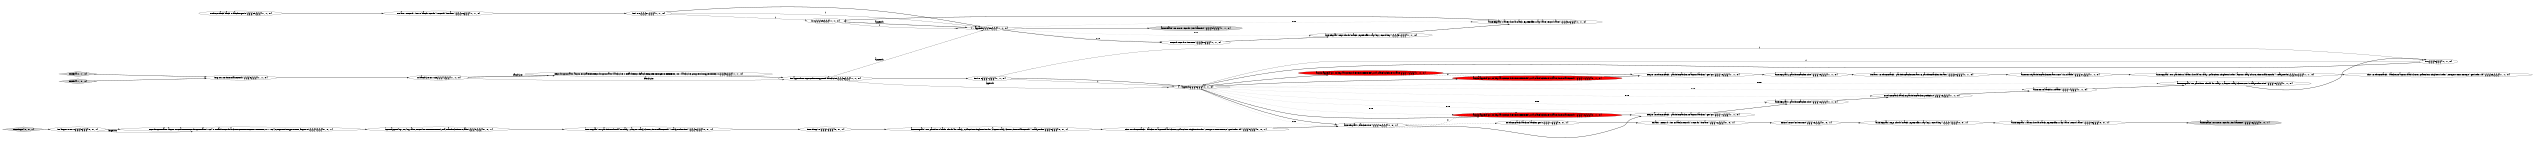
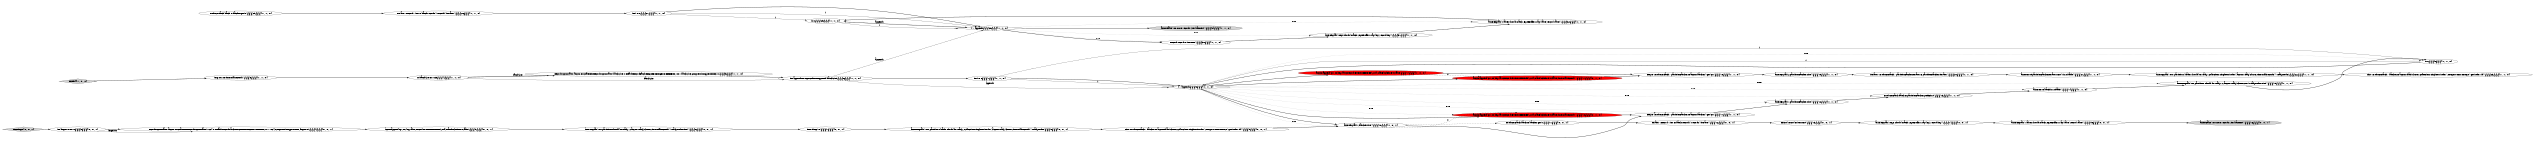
edge "i < appends@@@8@@@['1', '1', '0']" -> "i++@@@9@@@['1', '1', '0']": added, label "true"
node "testFull['0', '1', '0']": removed
